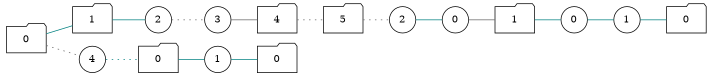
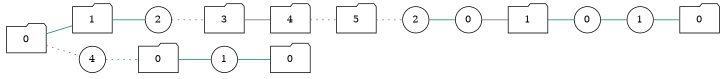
node "3": shape circle -> folder
